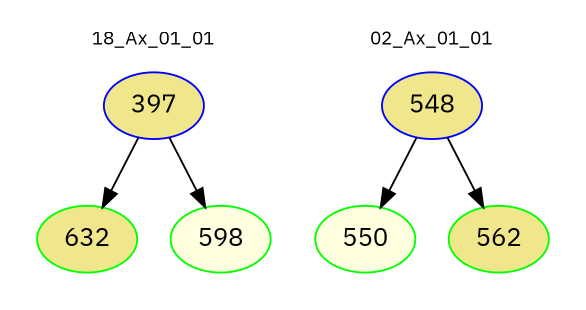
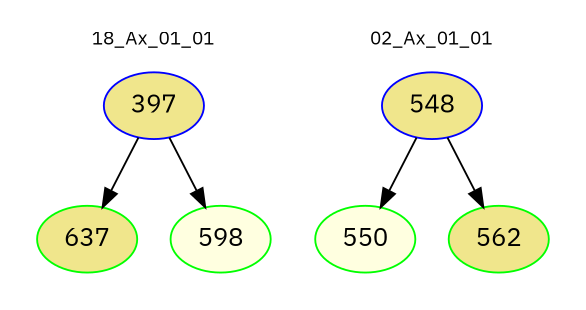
node "632": label "632" -> "637"
